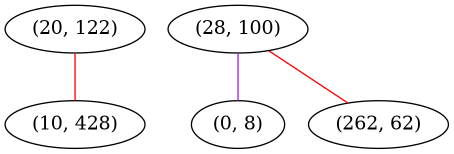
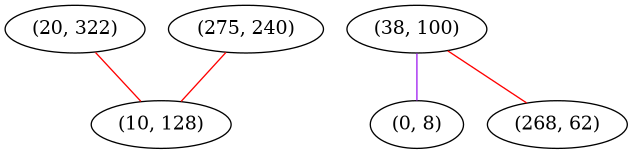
node "(20, 122)": label "(20, 122)" -> "(20, 322)"
node "(28, 100)": label "(28, 100)" -> "(38, 100)"
node "(275, 240)": added
node "(10, 428)": label "(10, 428)" -> "(10, 128)"
node "(262, 62)": label "(262, 62)" -> "(268, 62)"
